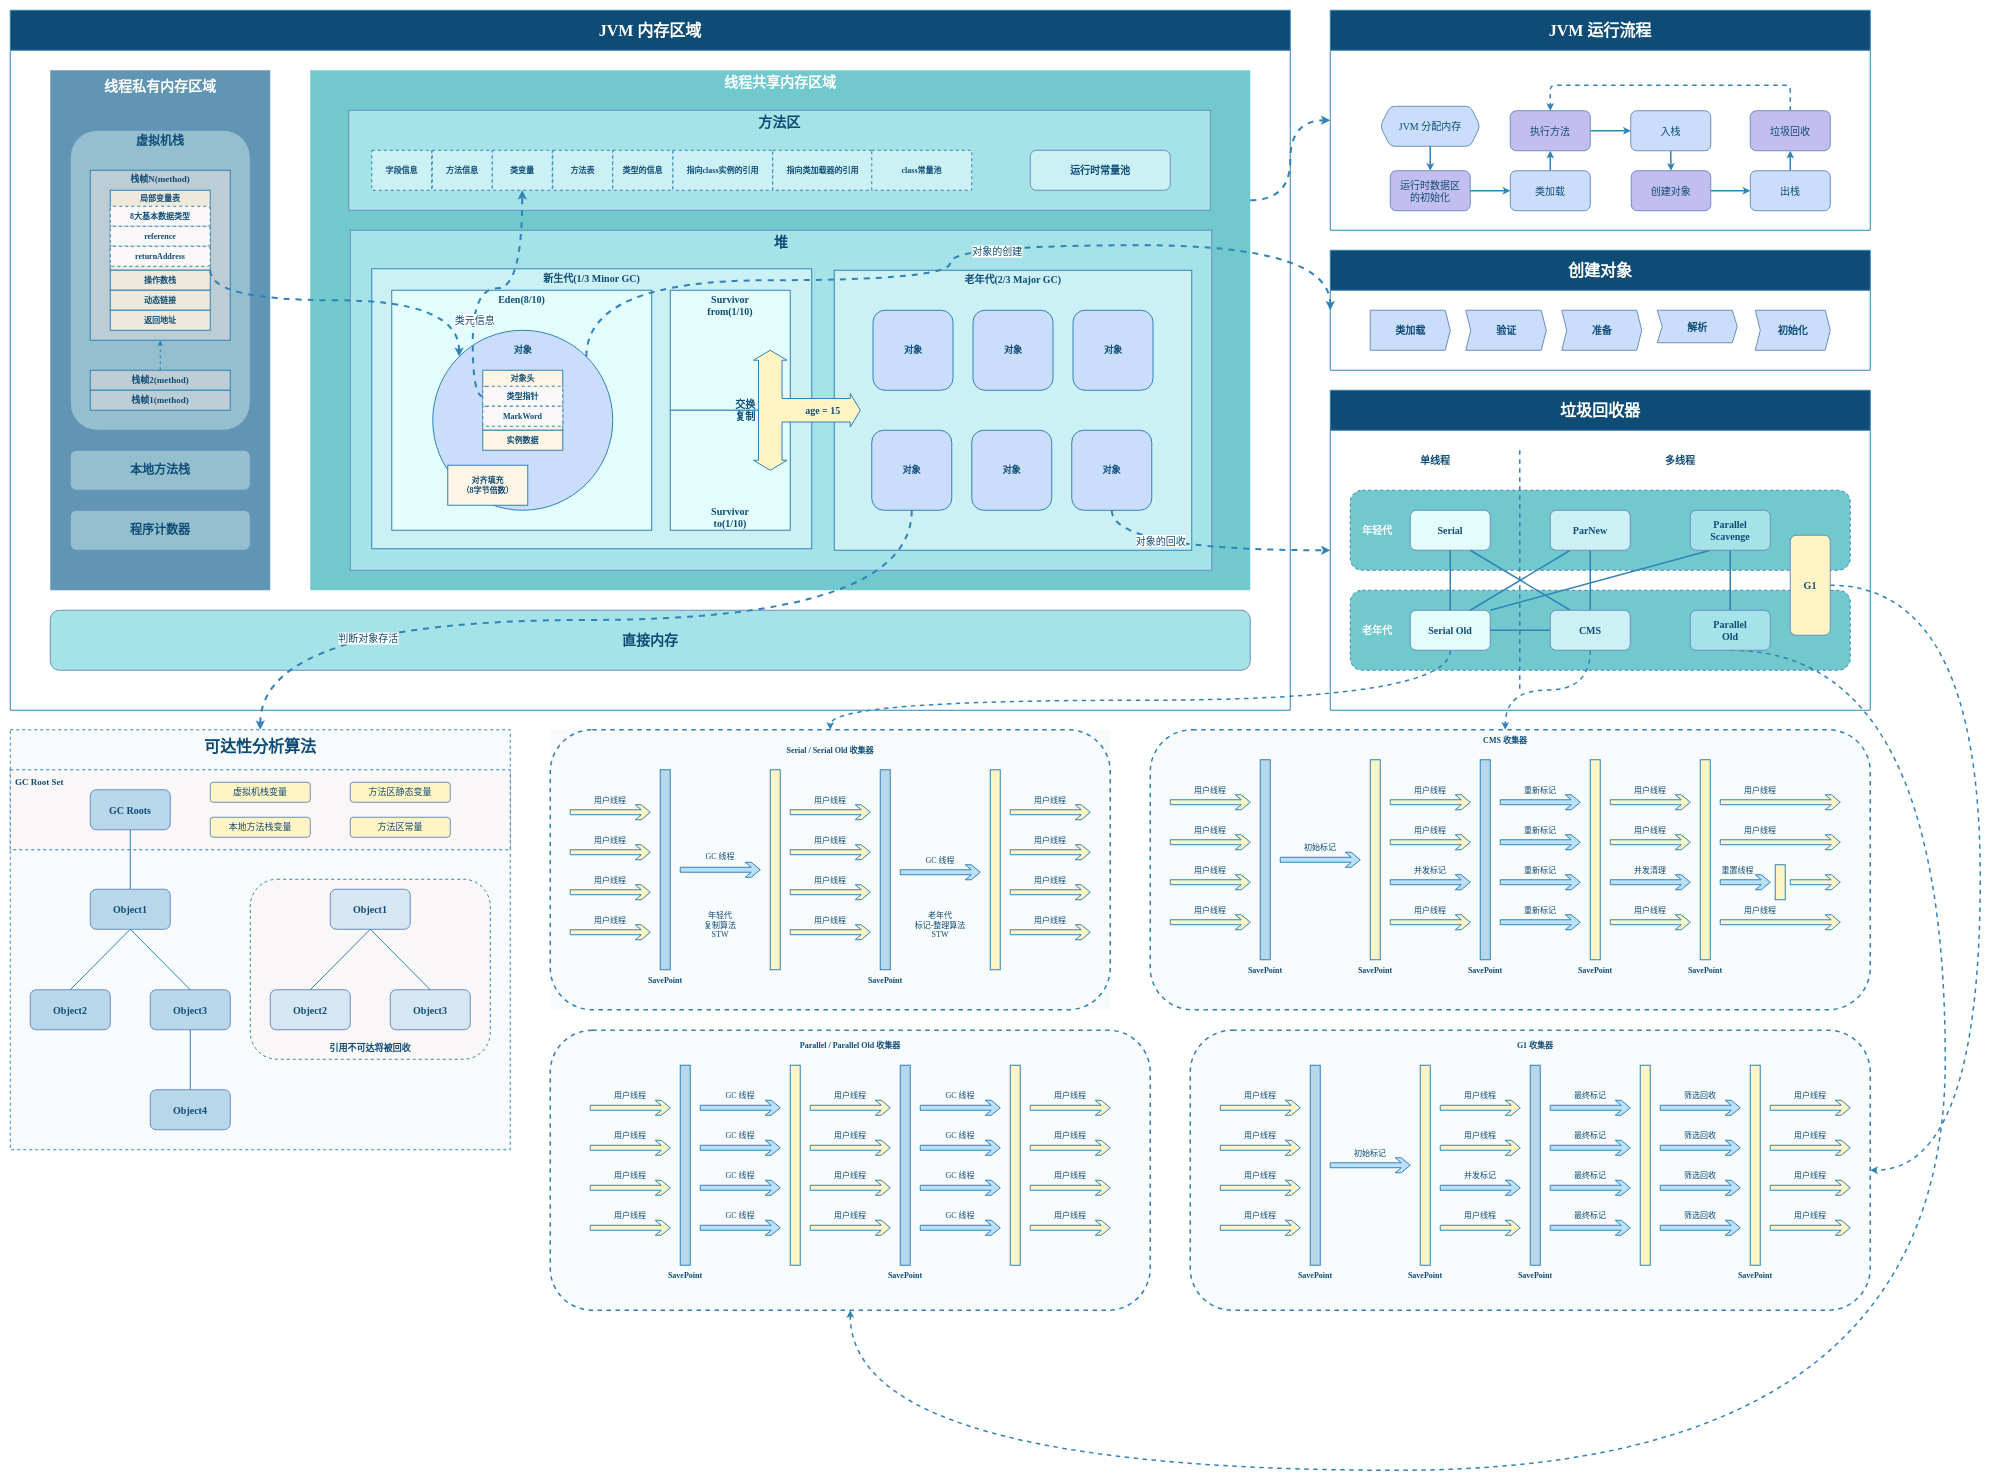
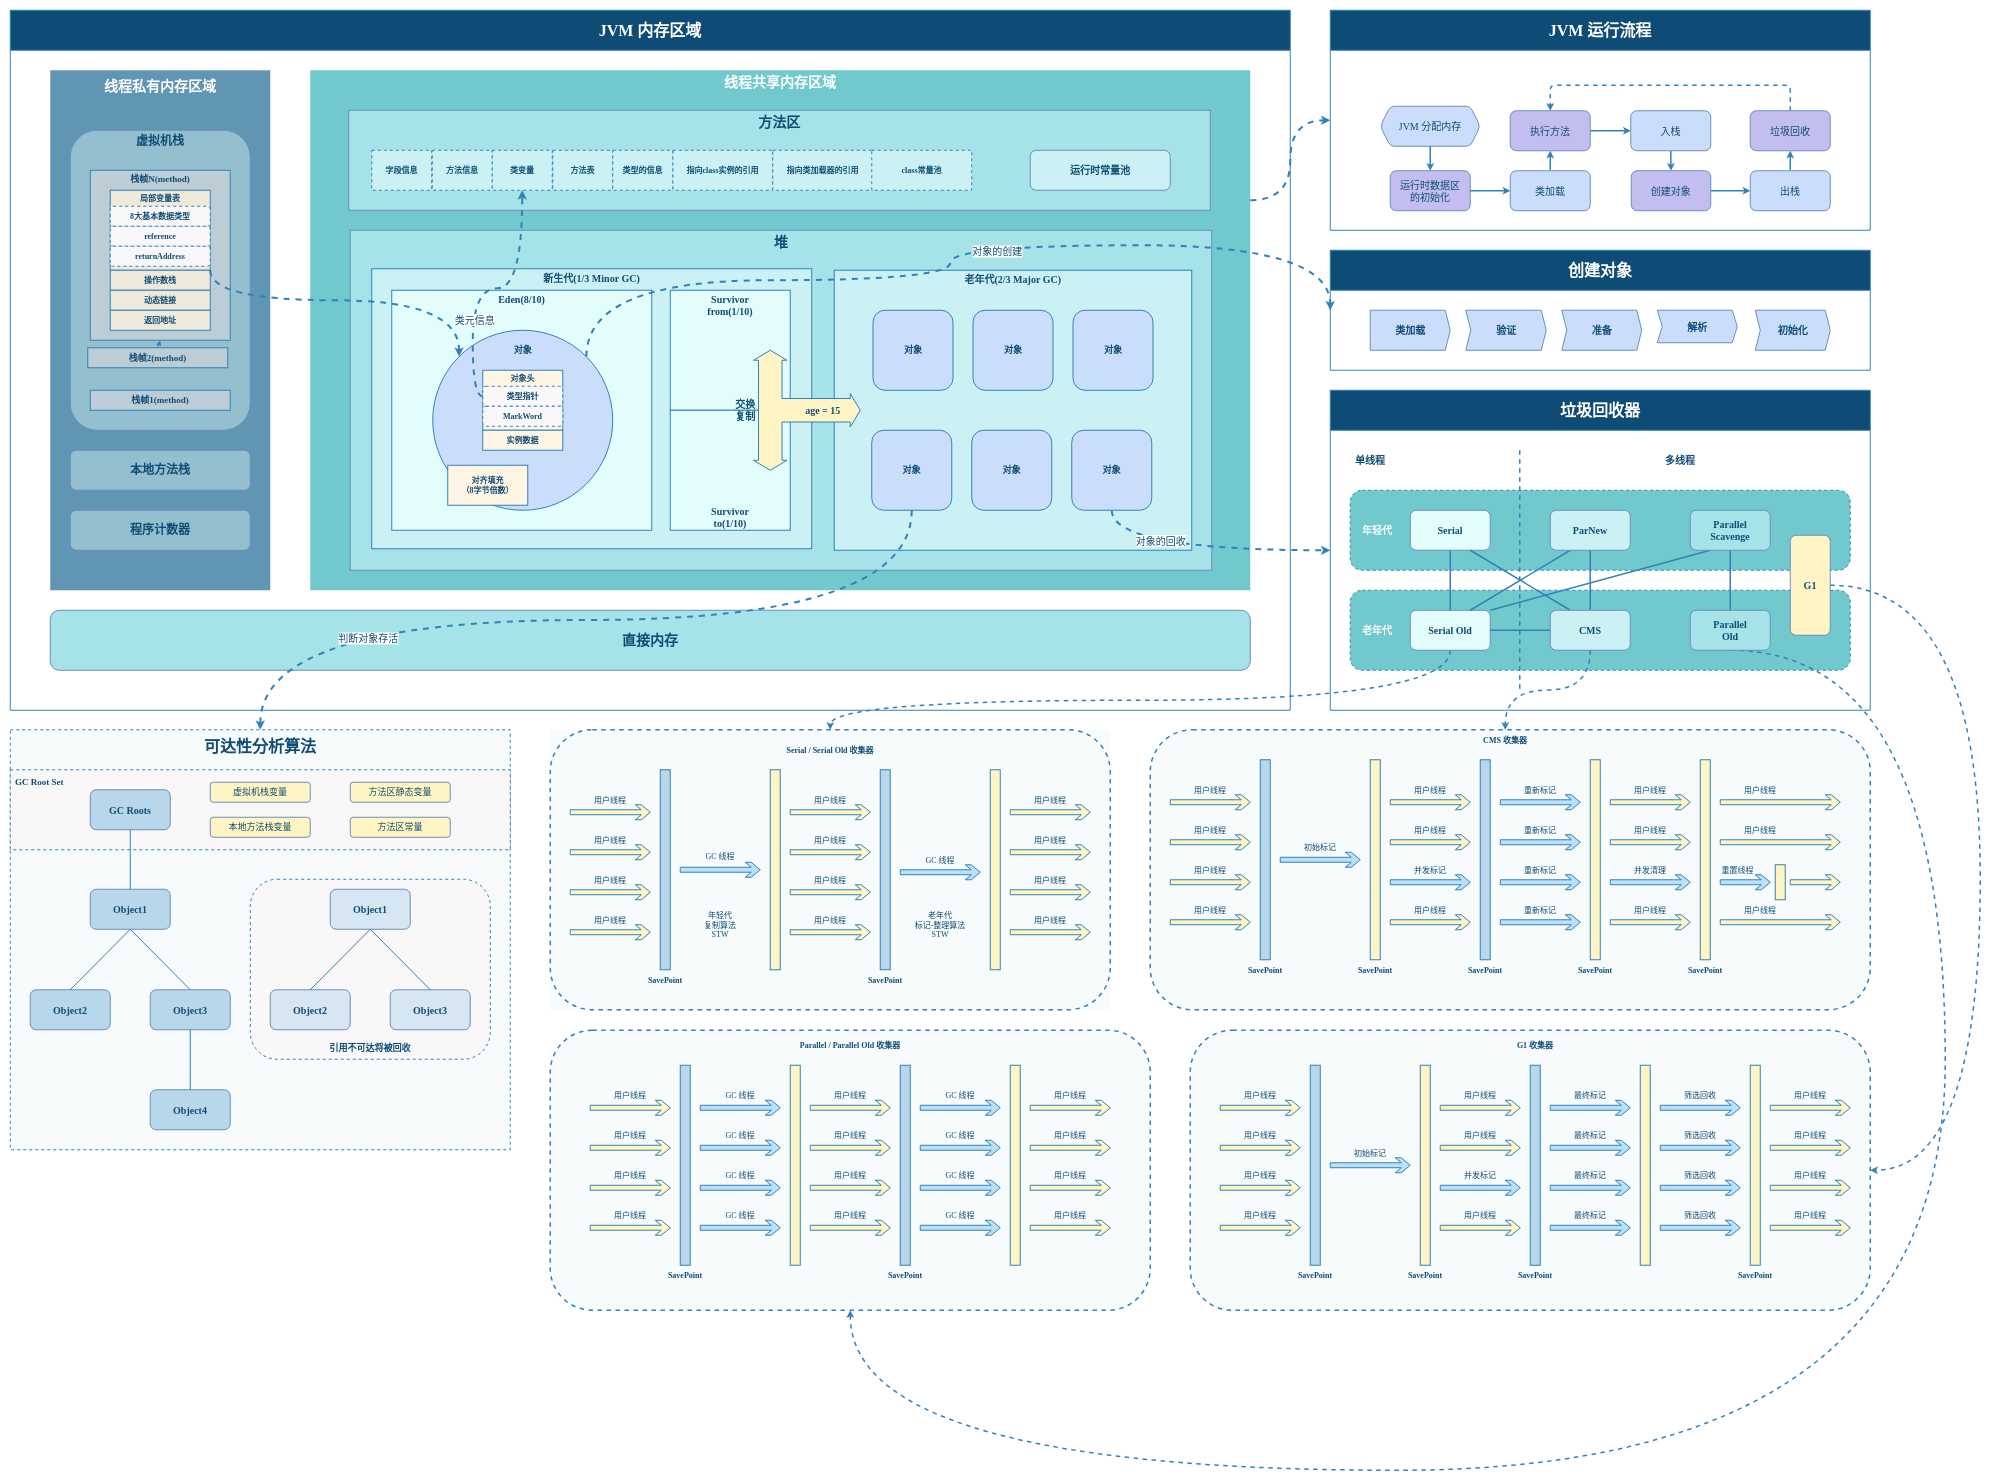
node "栈帧2(method)": moved (160, 380) -> (158, 358)
node "单线程": moved (1435, 460) -> (1370, 460)
